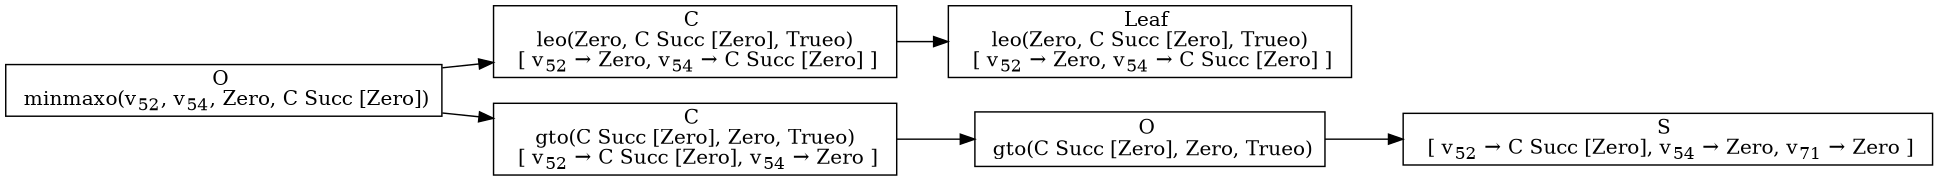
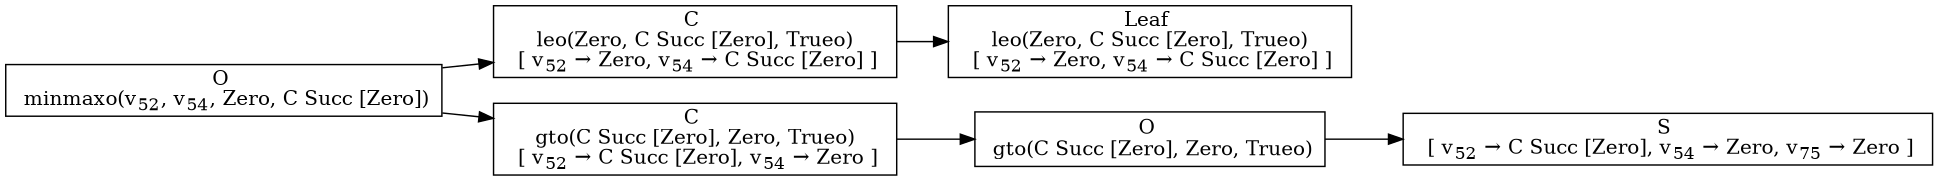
node "S": text "71" -> "75"
